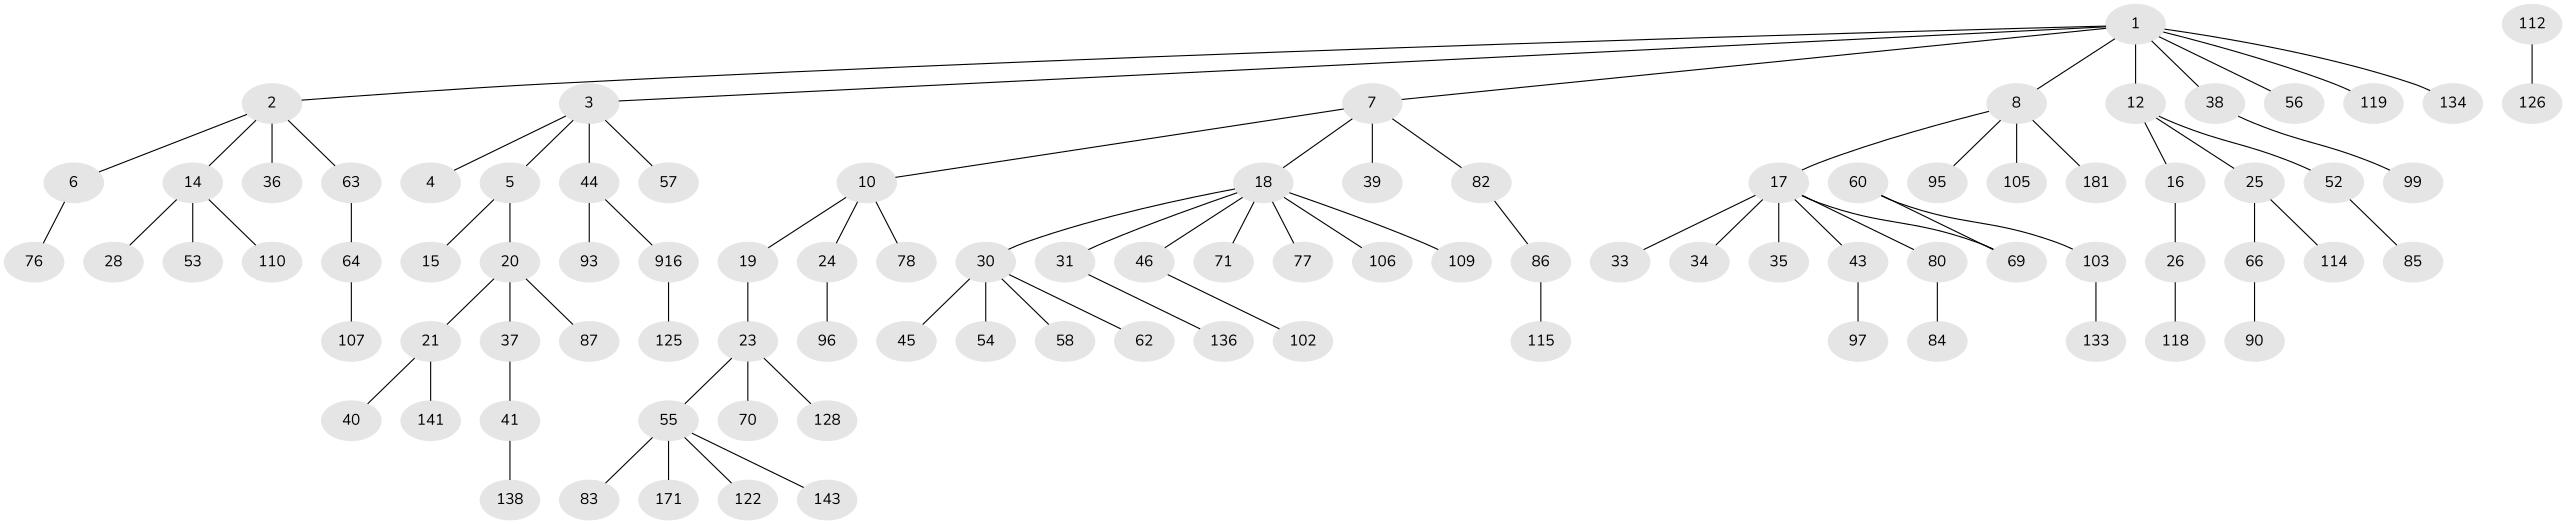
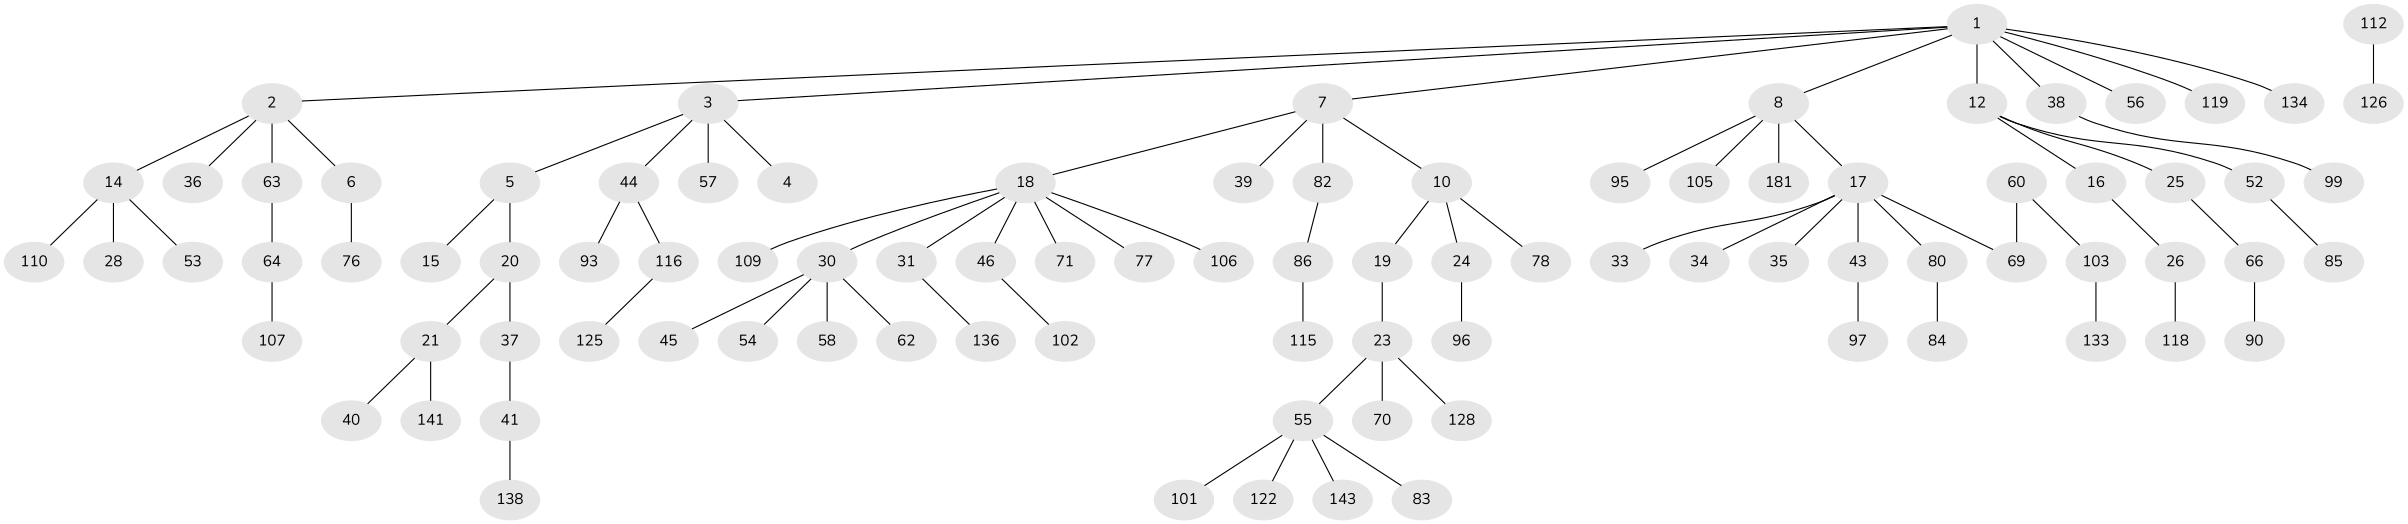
node "916": label "916" -> "116"
node "114": removed
node "87": removed
node "171": label "171" -> "101"
